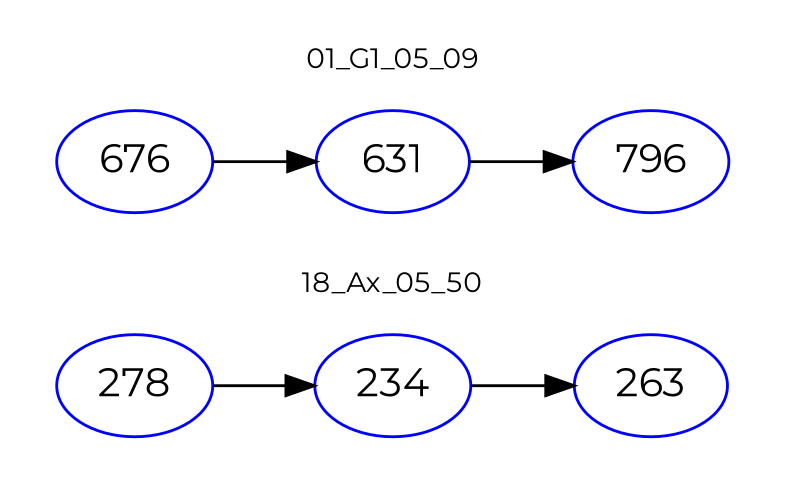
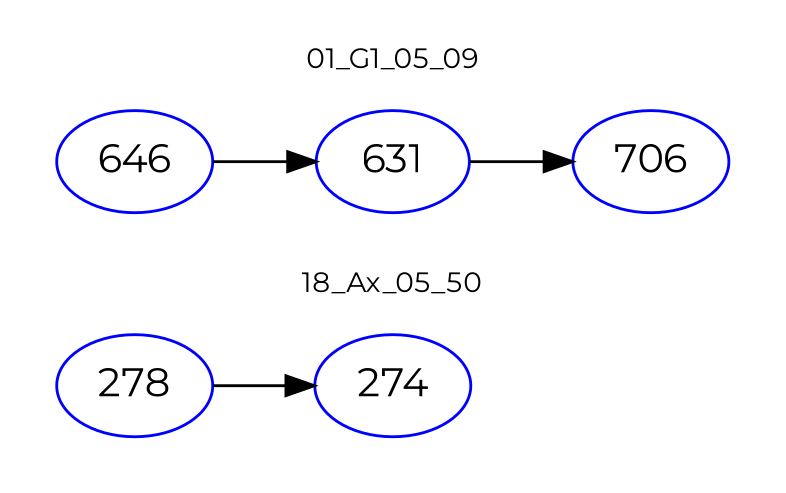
node "676": label "676" -> "646"
node "796": label "796" -> "706"
node "234": label "234" -> "274"
node "263": removed
